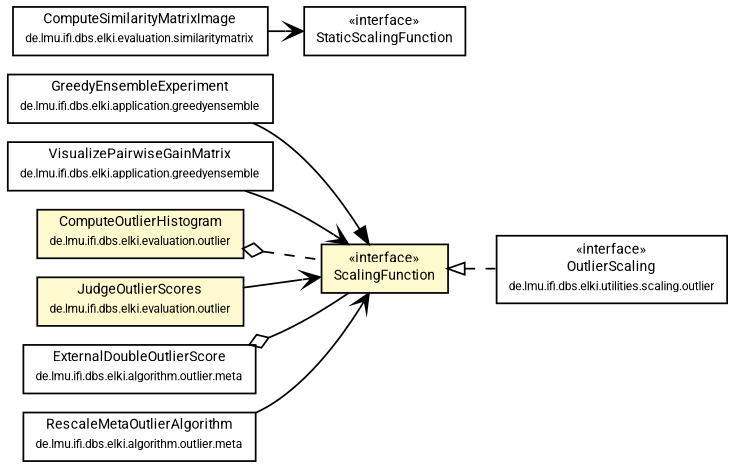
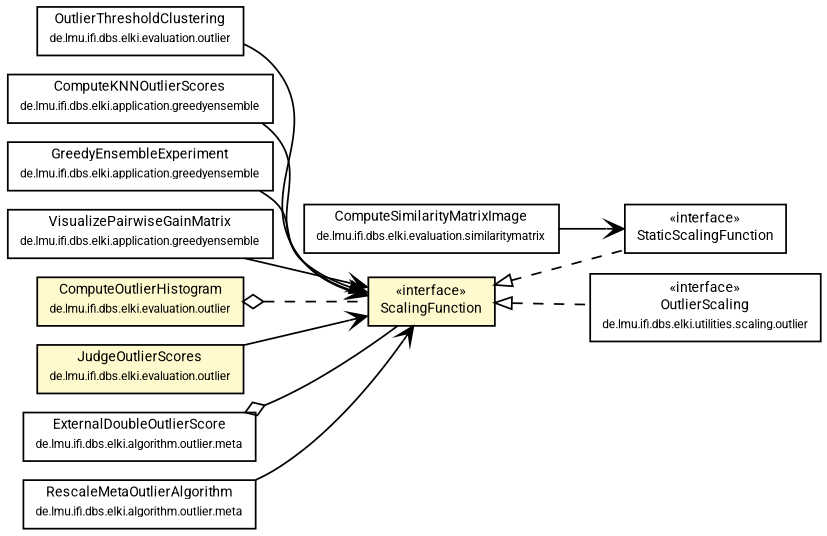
node "OutlierThresholdClustering": added
node "ComputeKNNOutlierScores": added
edge "StaticScalingFunction" -> "ScalingFunction": added
